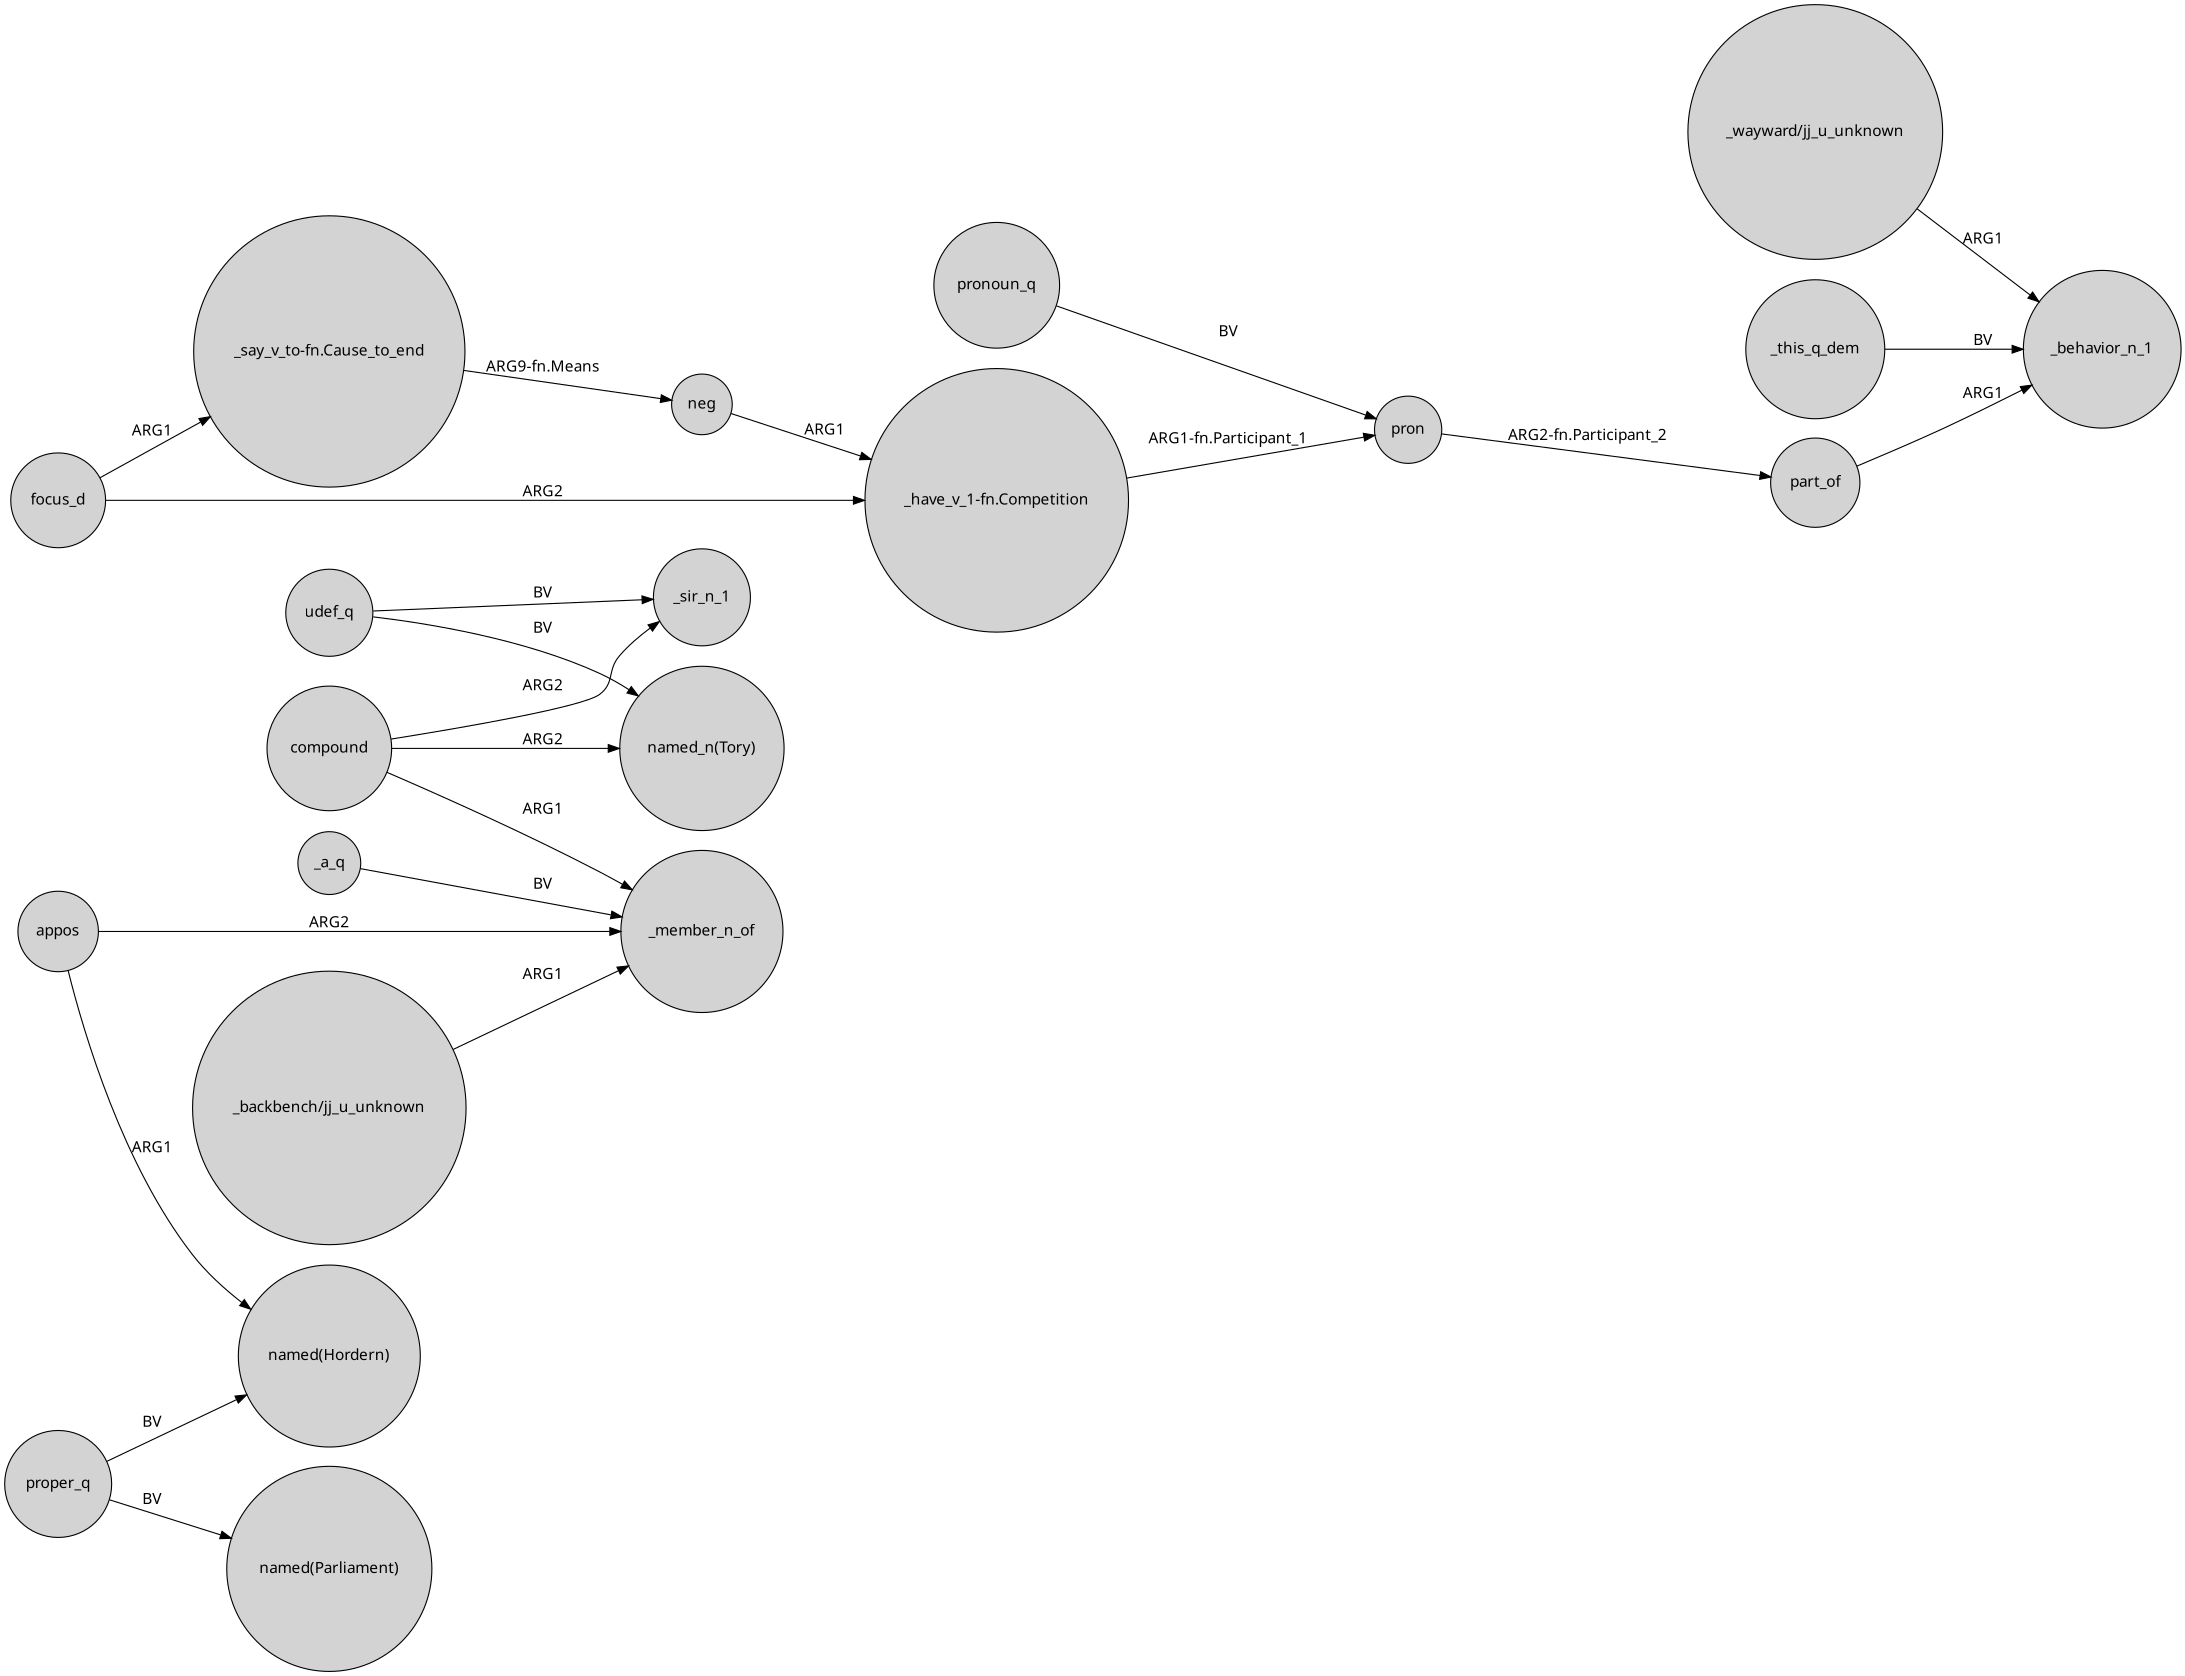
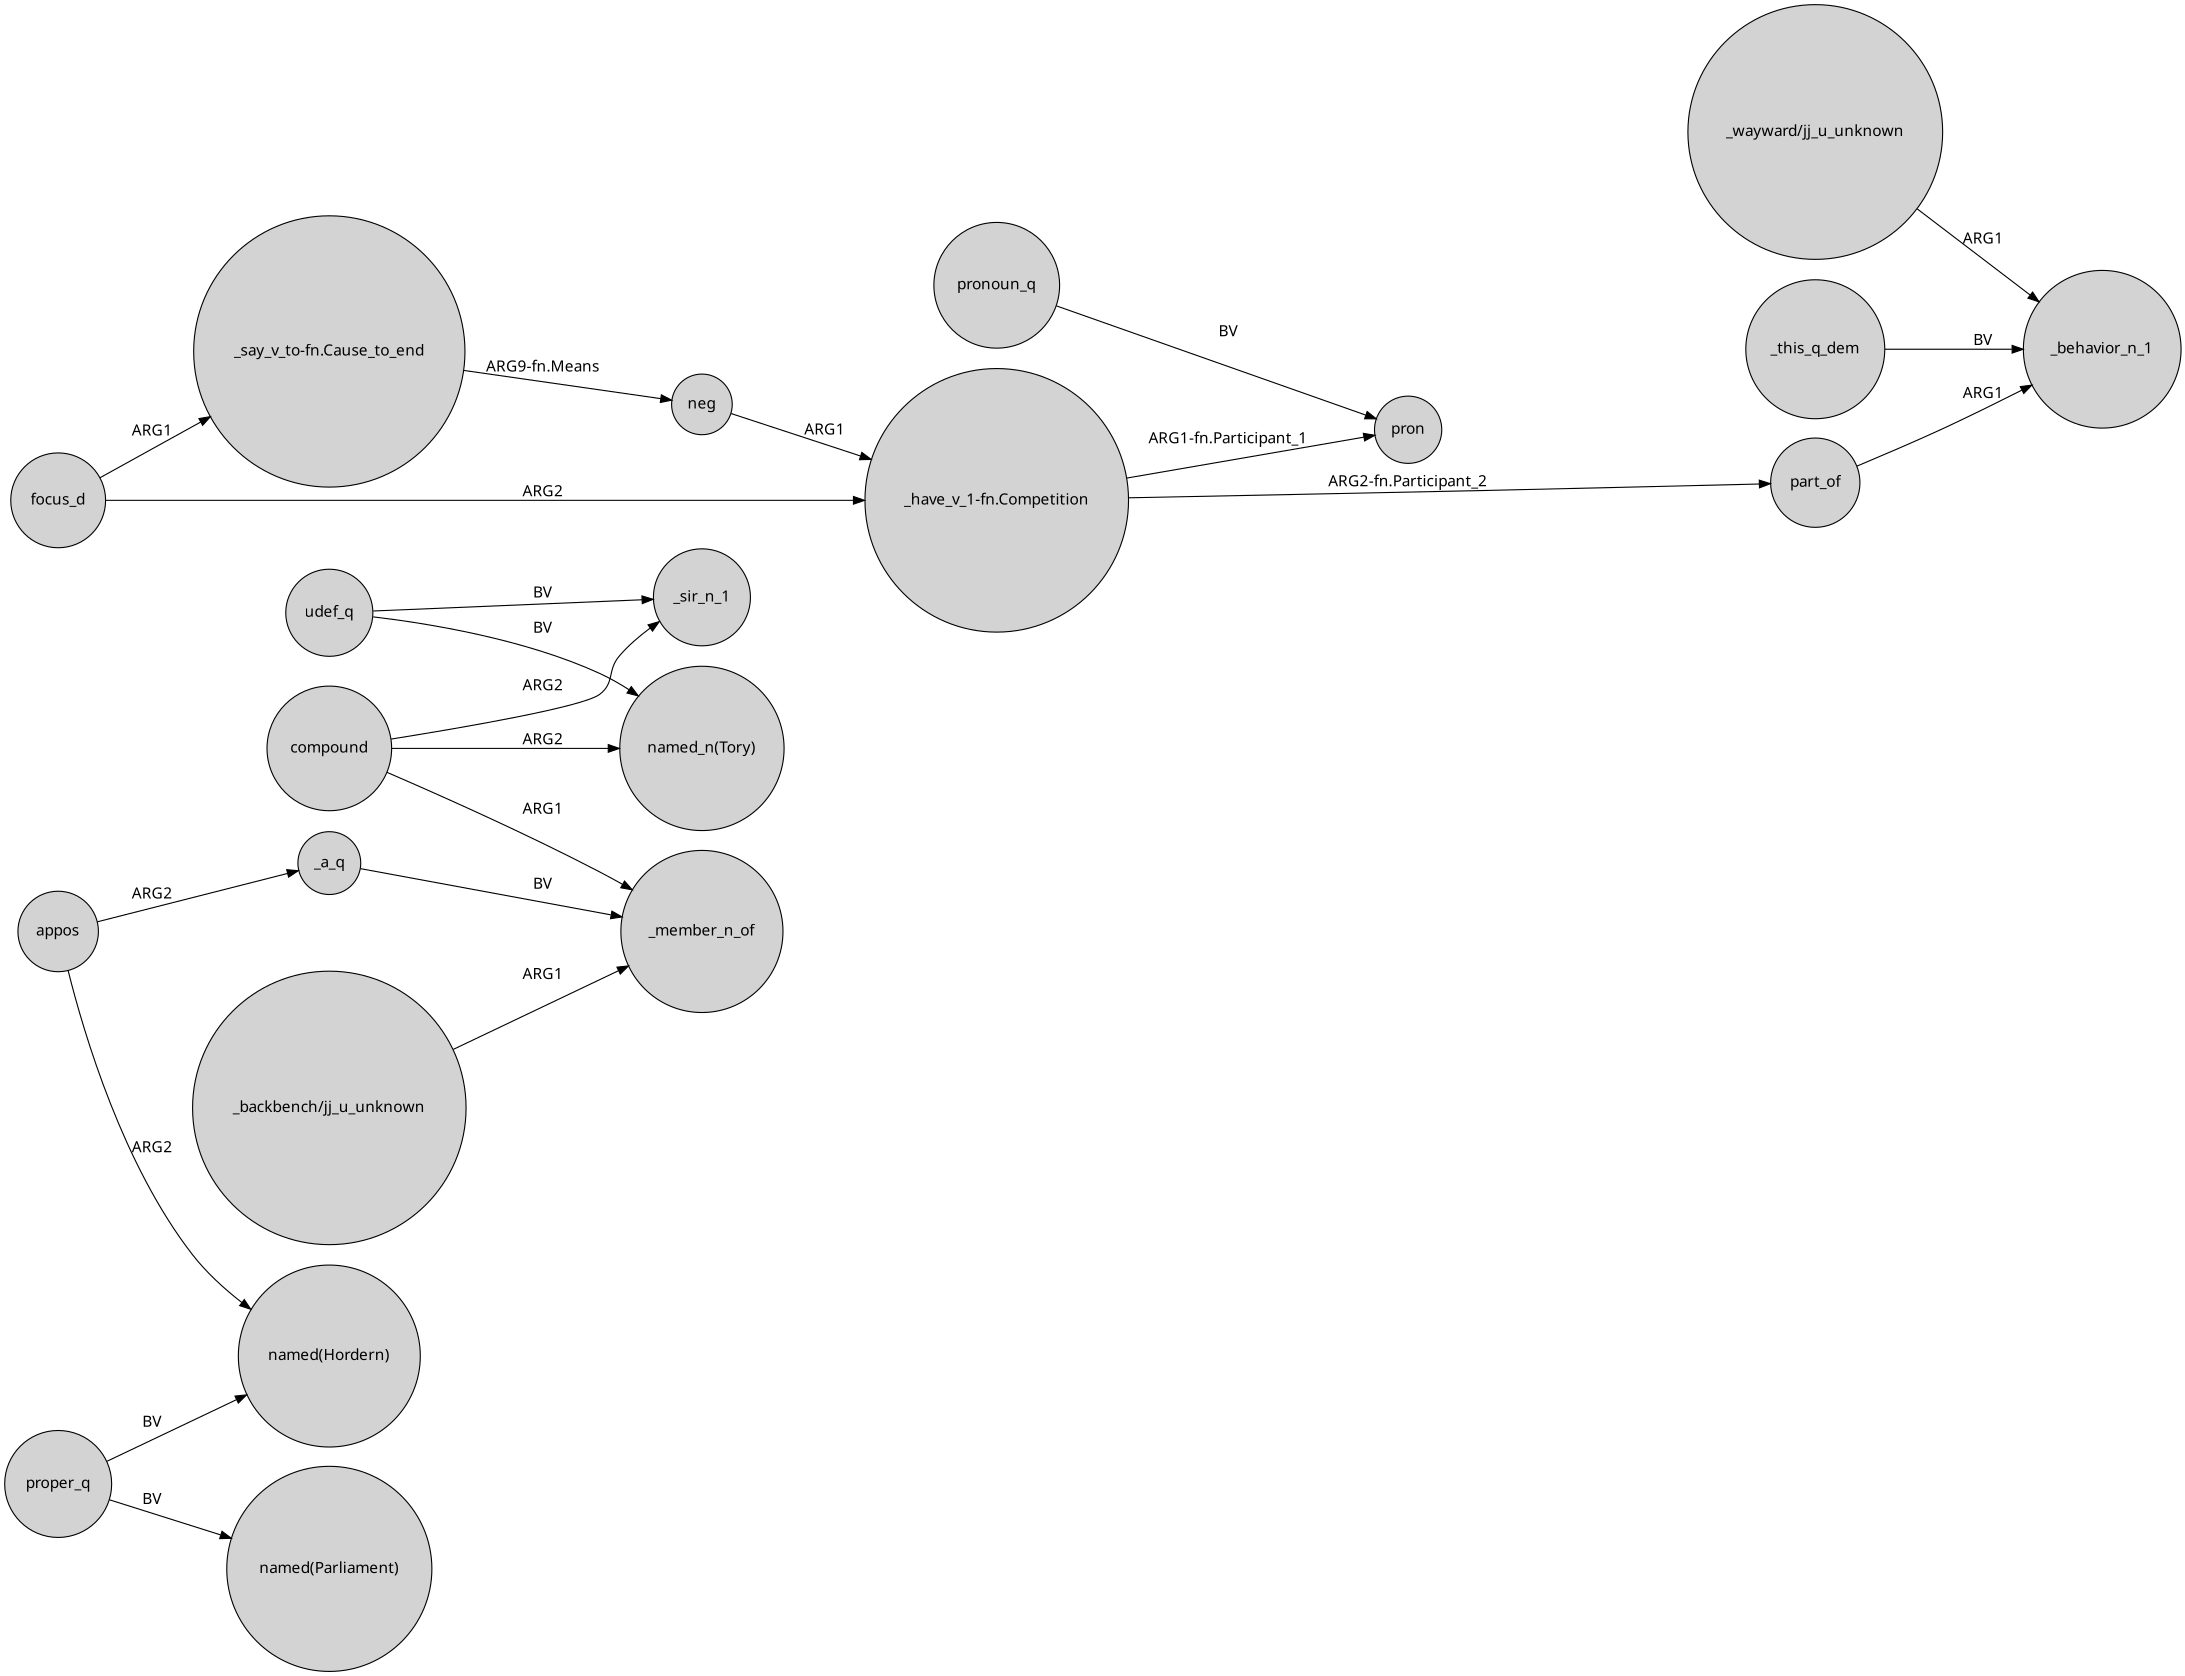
edge "pron" -> "part_of": now "_have_v_1-fn.Competition" -> "part_of"
edge "appos" -> "_member_n_of": now "appos" -> "_a_q"
edge "appos" -> "named(Hordern)": label "ARG1" -> "ARG2"
